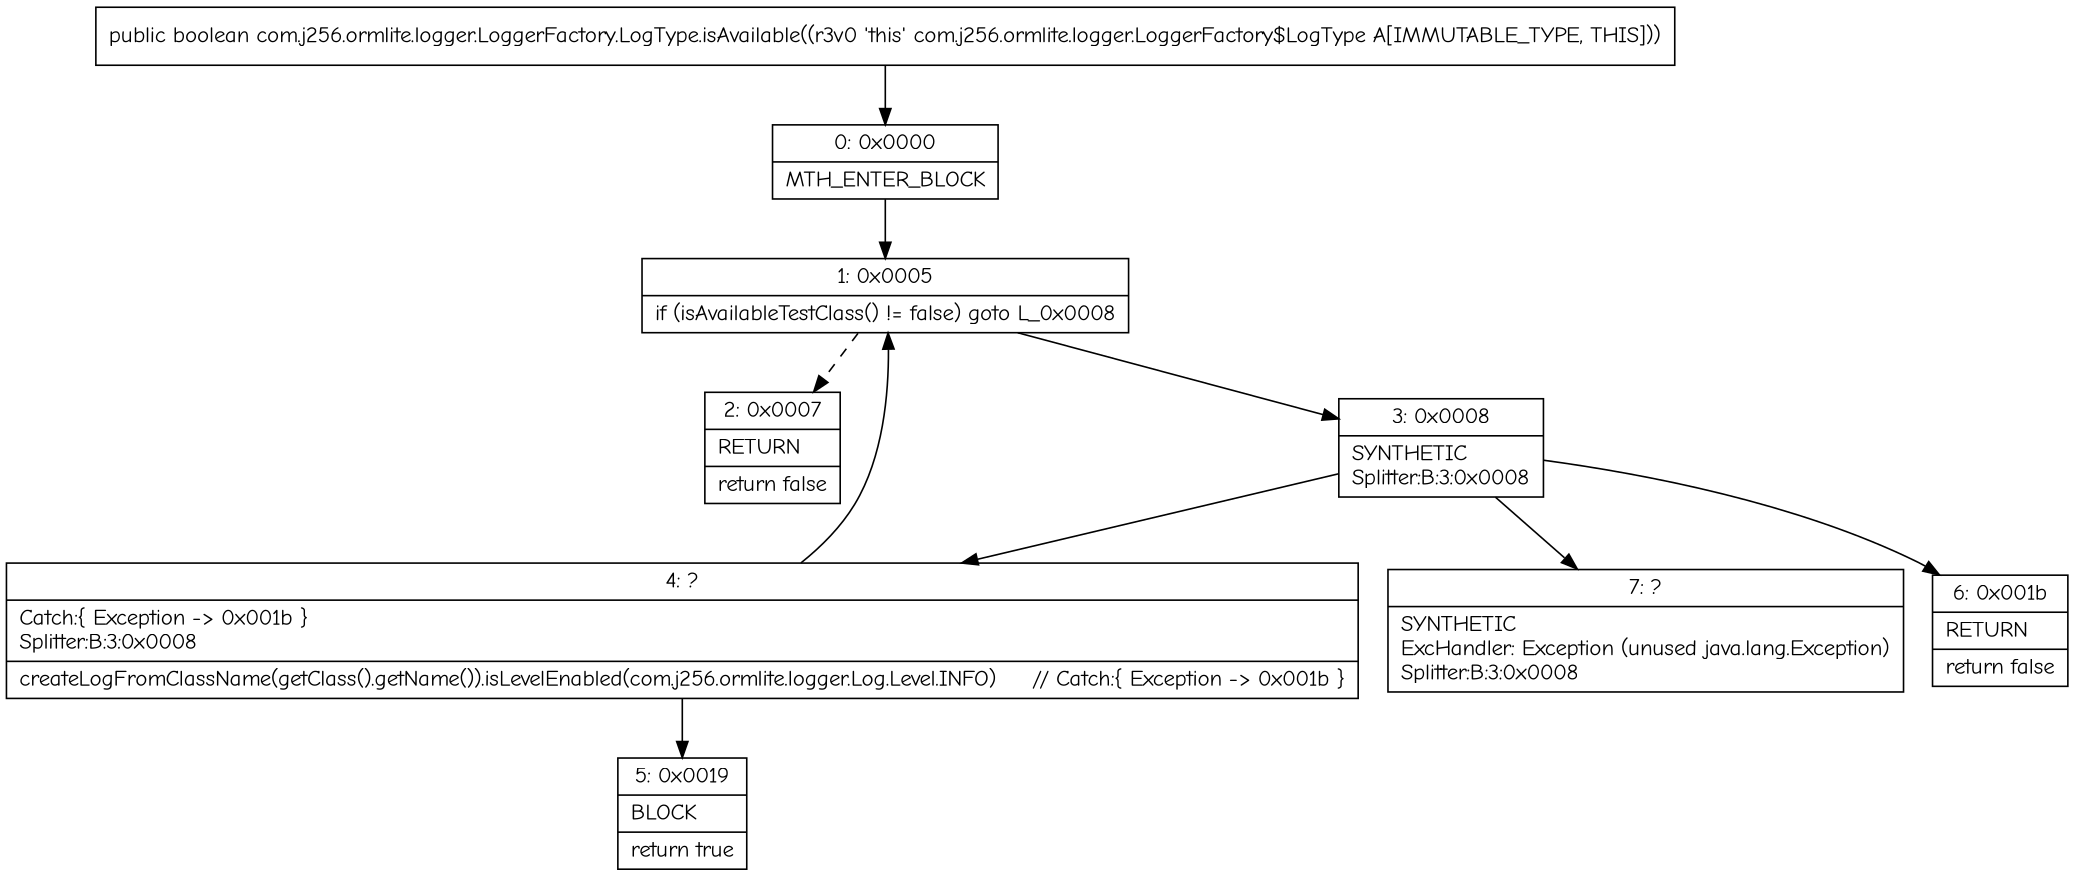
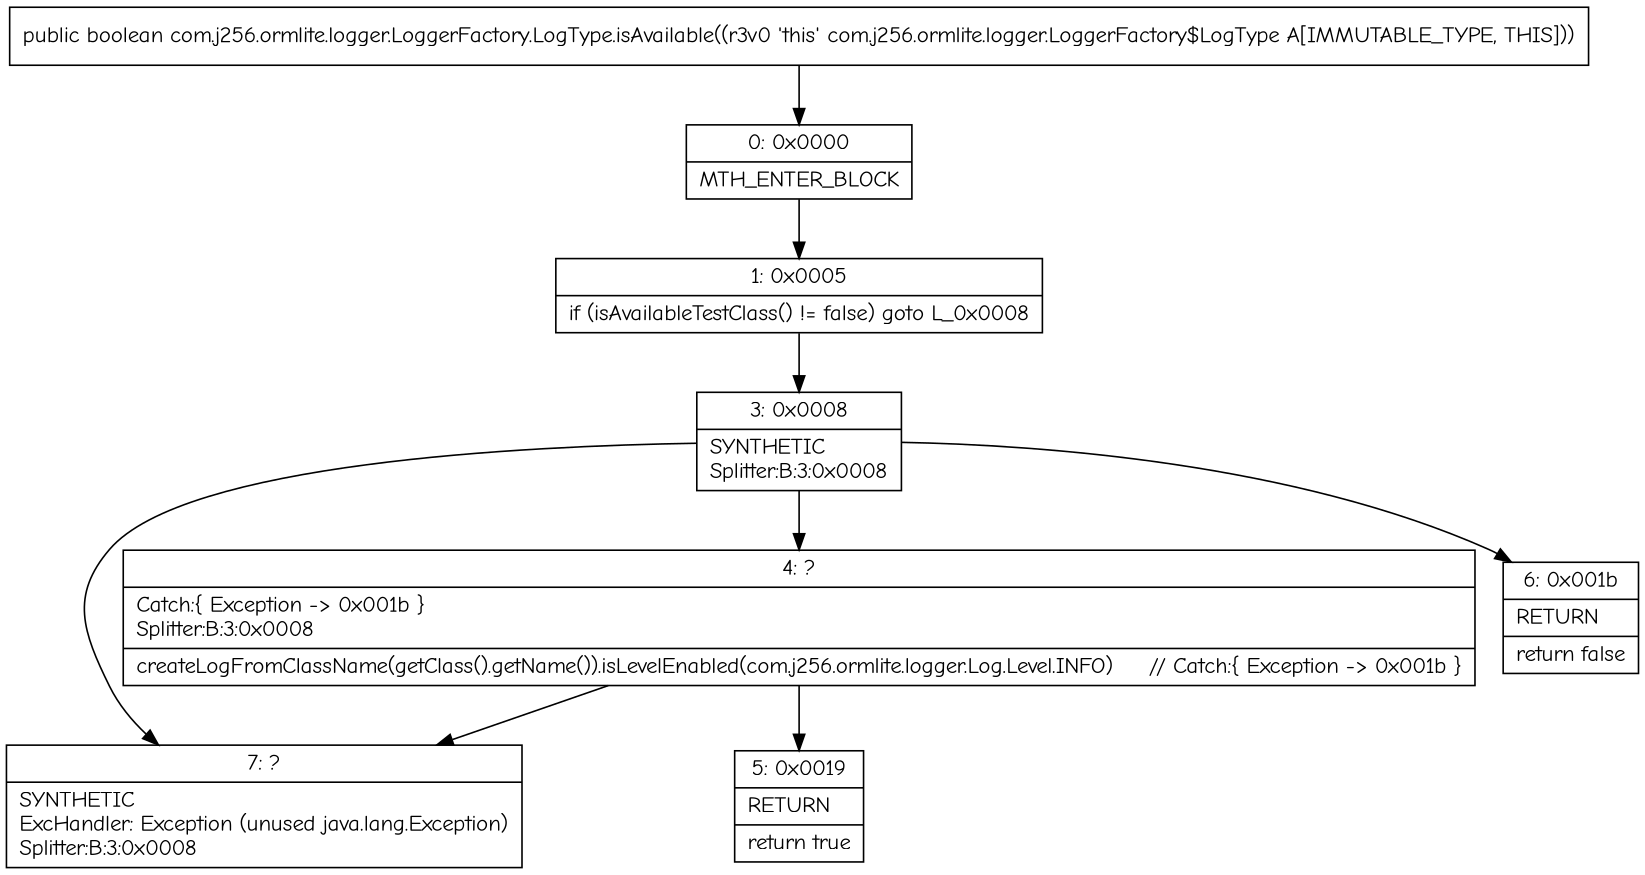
node "2: 0x0007": removed
edge "4: ?" -> "1: 0x0005": now "4: ?" -> "7: ?"
node "5: 0x0019": text "BLOCK" -> "RETURN"
